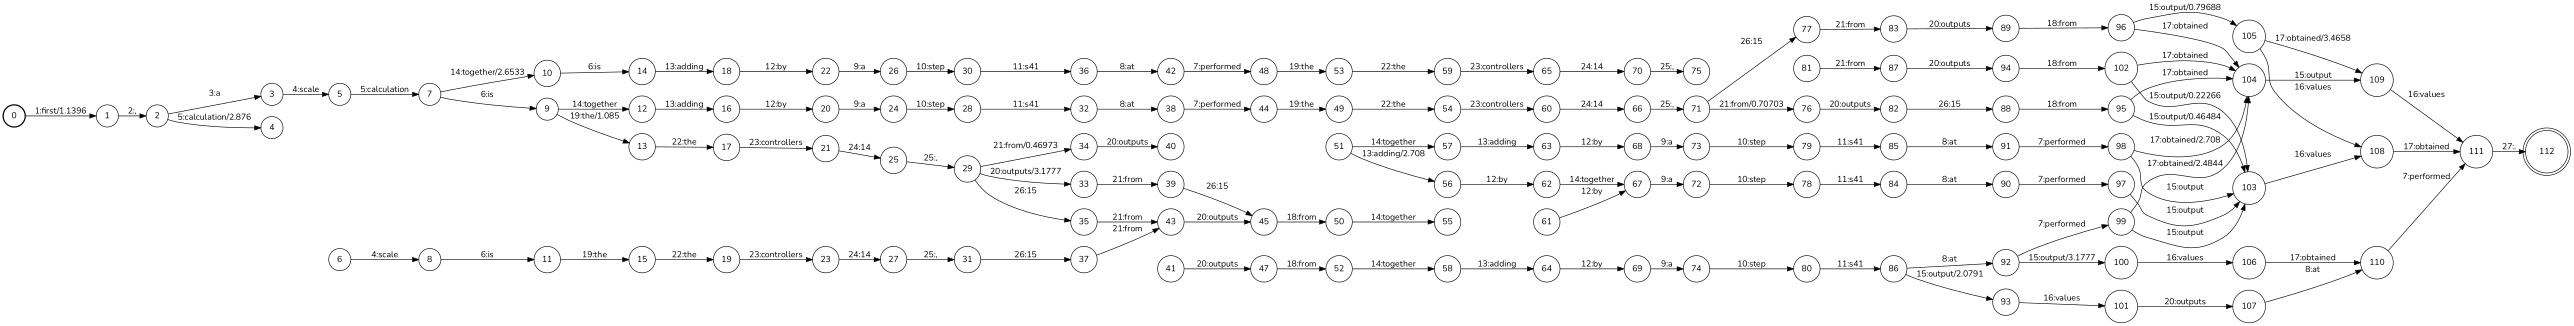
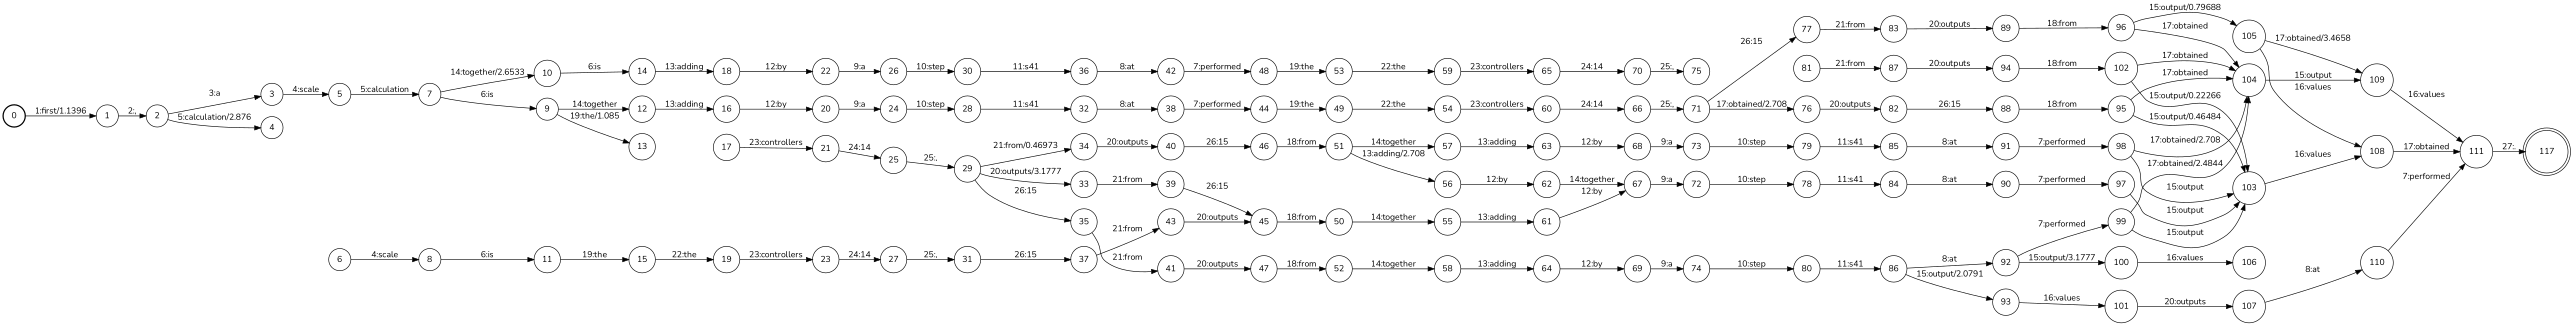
edge "71" -> "76": label "21:from/0.70703" -> "17:obtained/2.708"
edge "13" -> "17": removed, label "22:the"
node "46": added
node "112": label "112" -> "117"
edge "35" -> "43": now "35" -> "41"
edge "55" -> "61": added, label "13:adding"
edge "106" -> "110": removed, label "17:obtained"
